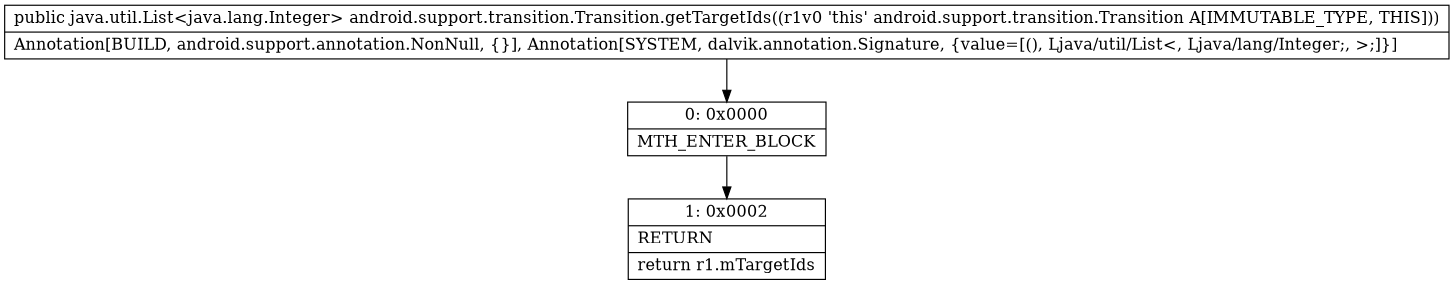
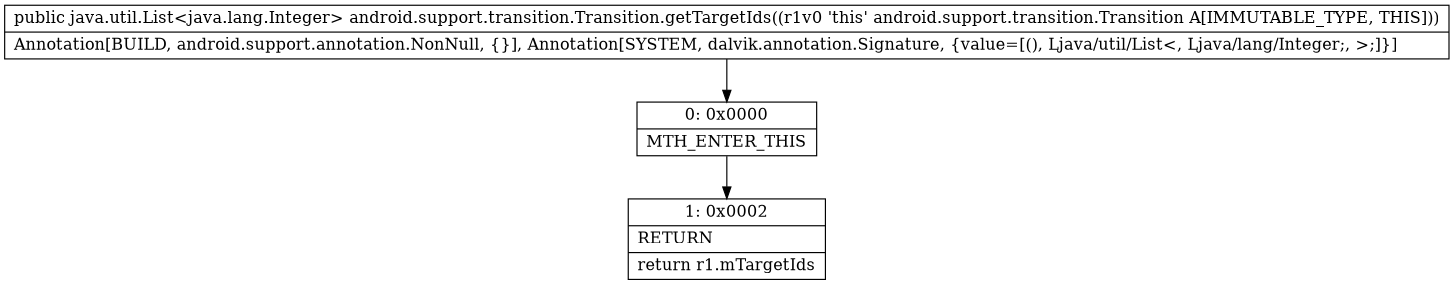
node "0: 0x0000": text "MTH_ENTER_BLOCK" -> "MTH_ENTER_THIS"
